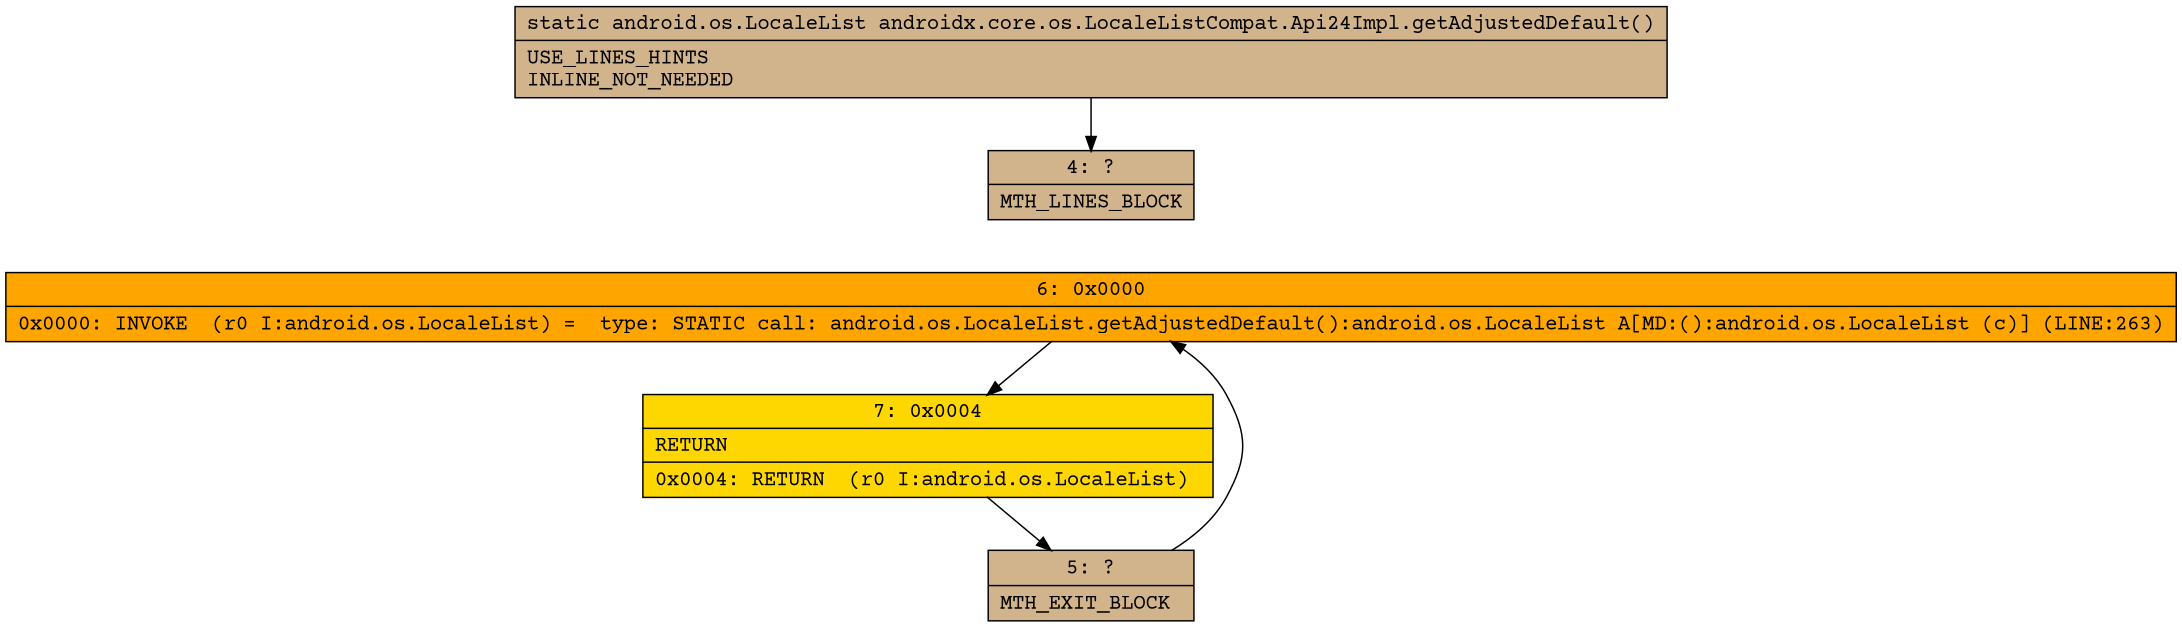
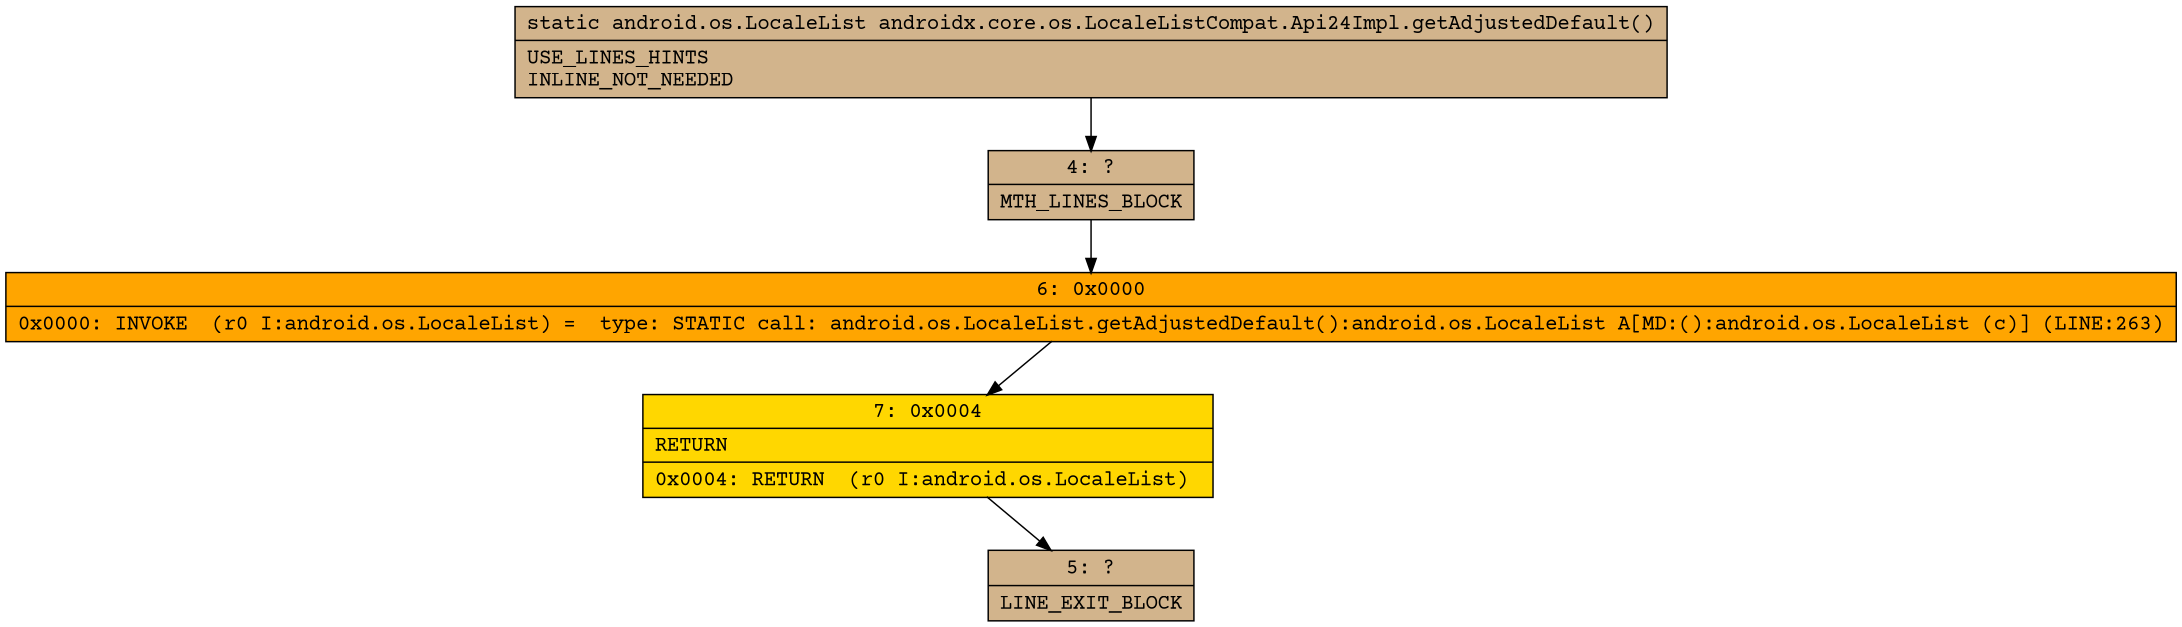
edge "5: ?" -> "6: 0x0000": now "4: ?" -> "6: 0x0000"
node "5: ?": text "MTH_EXIT_BLOCK" -> "LINE_EXIT_BLOCK"
